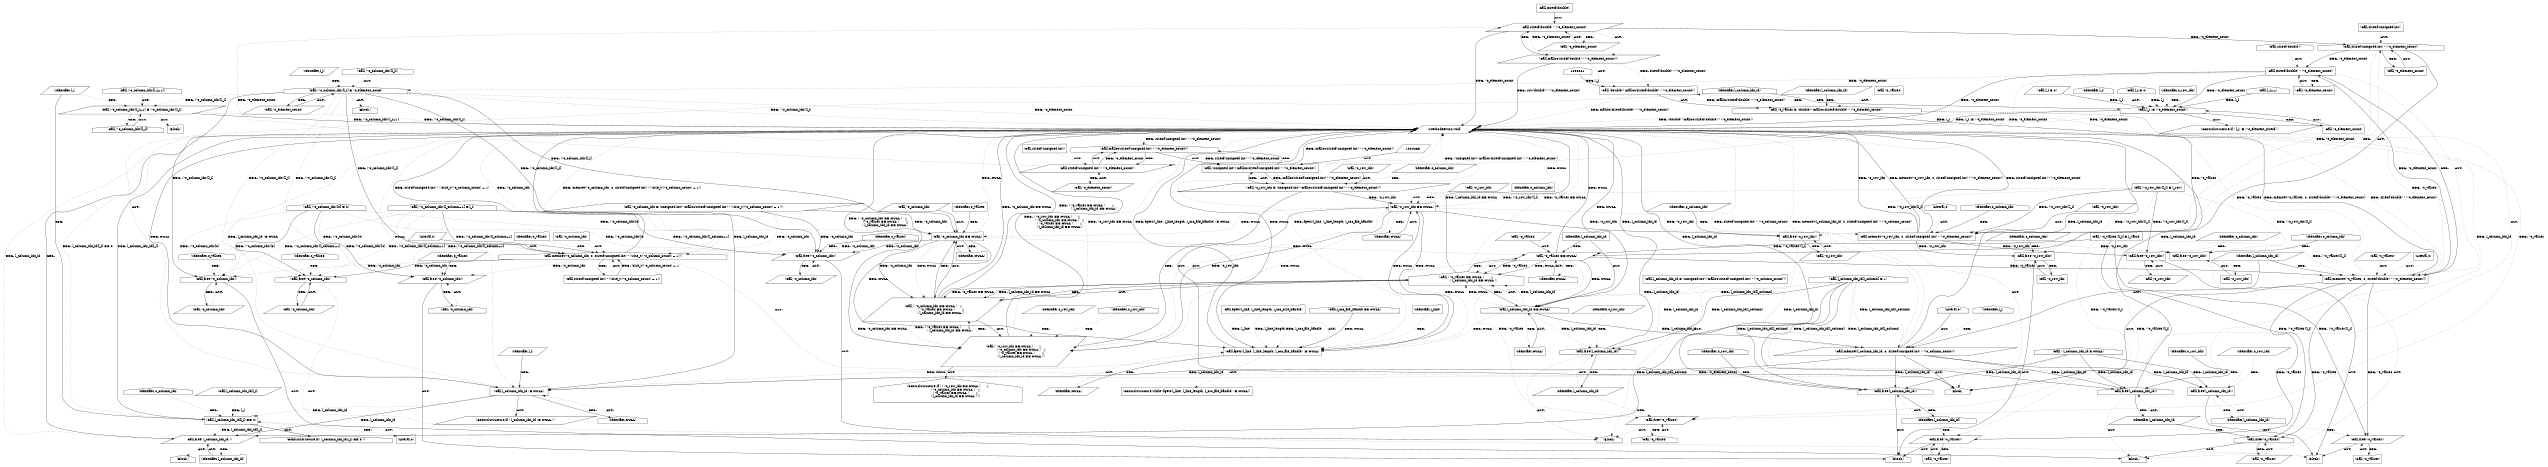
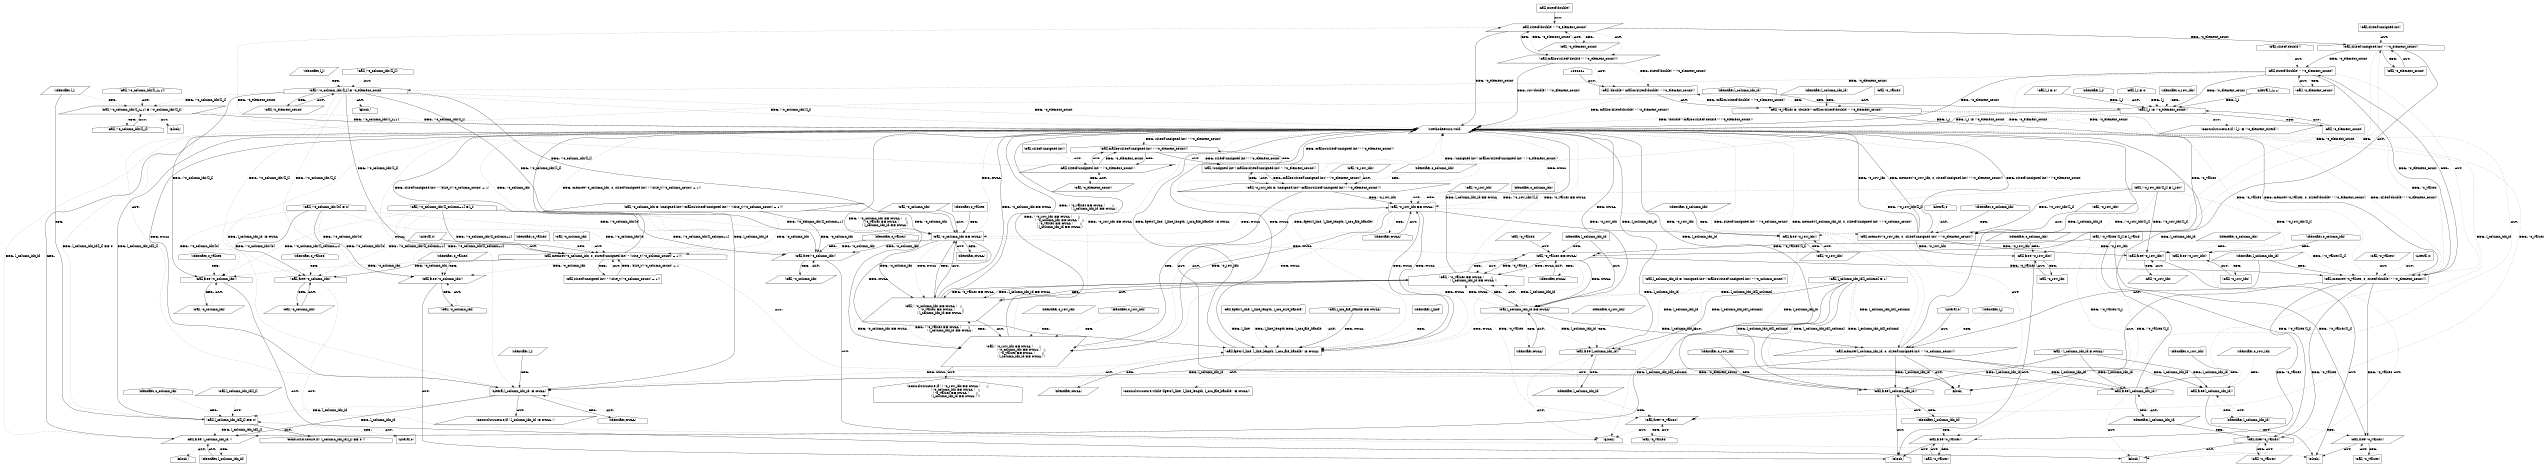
edge "1000261" -> "(Call,(double*) malloc(sizeof(double) * (*o_element_count)))": label "DDG: l_i" -> "AST: "
node "(Call,l_i++)": label "(Call,l_i++)" -> "(Literal,l_i++)"
edge "(Call,l_i != (*o_element_count))" -> "(ControlStructure,if ( l_i != (*o_element_sizeof) ))": style solid -> dotted
edge "(Call,*o_values == NULL)" -> "(MethodReturn,void)": removed, label "DDG: NULL"
node "1000235": removed
edge "(Call,(*o_column_idx)[l_column+1] = l_i)" -> "(Call,*o_column_idx == NULL)": added, label "DDG: (*o_column_idx)[l_column+1]"
node "(Call,l_column_idx_id != NULL)": label "(Call,l_column_idx_id != NULL)" -> "(Literal,l_column_idx_id != NULL)"
edge "(Call,l_column_idx_id[l_i])" -> "(Call,l_column_idx_id[l_i] == 0)": label "DDG: l_i" -> "AST: "
